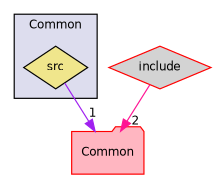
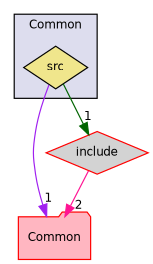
edge "src" -> "include": added
